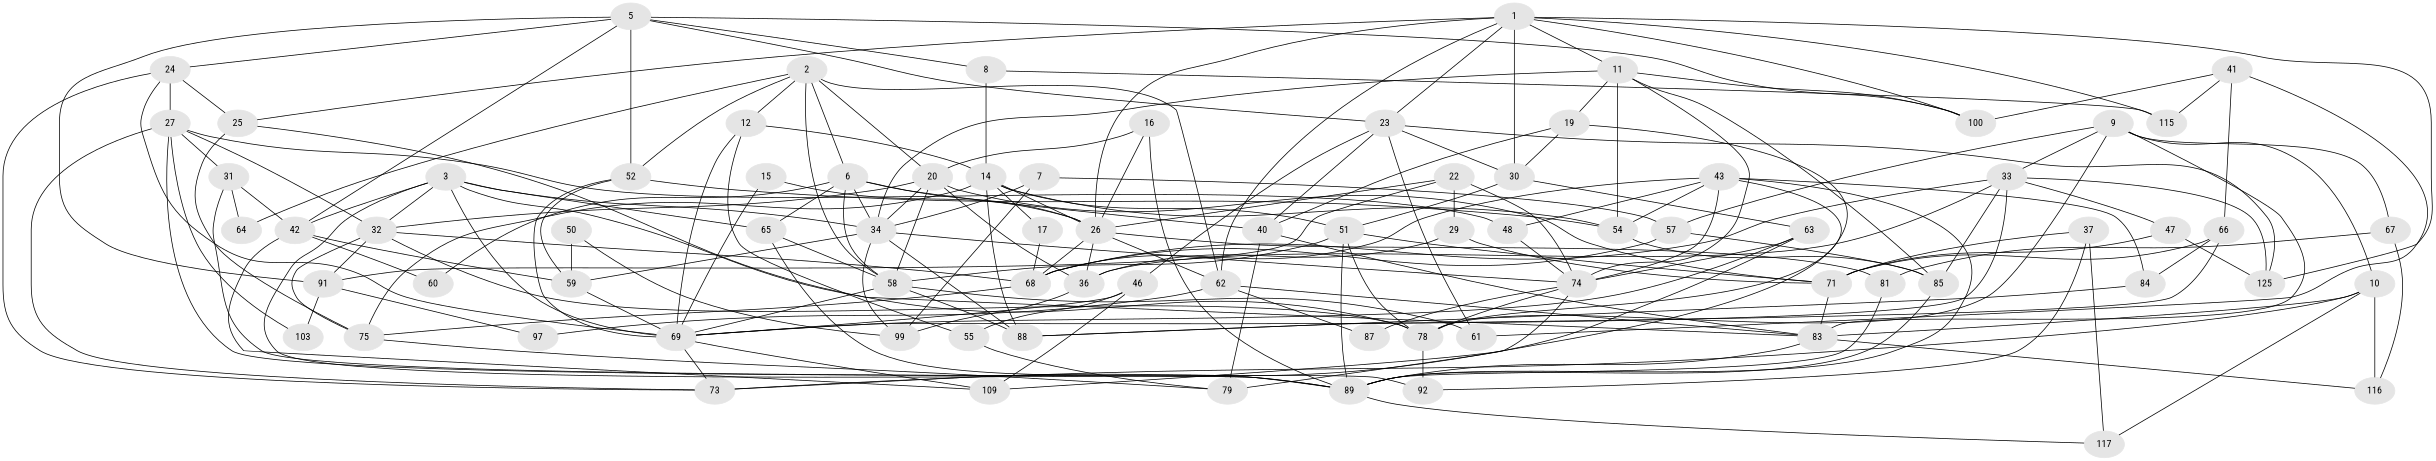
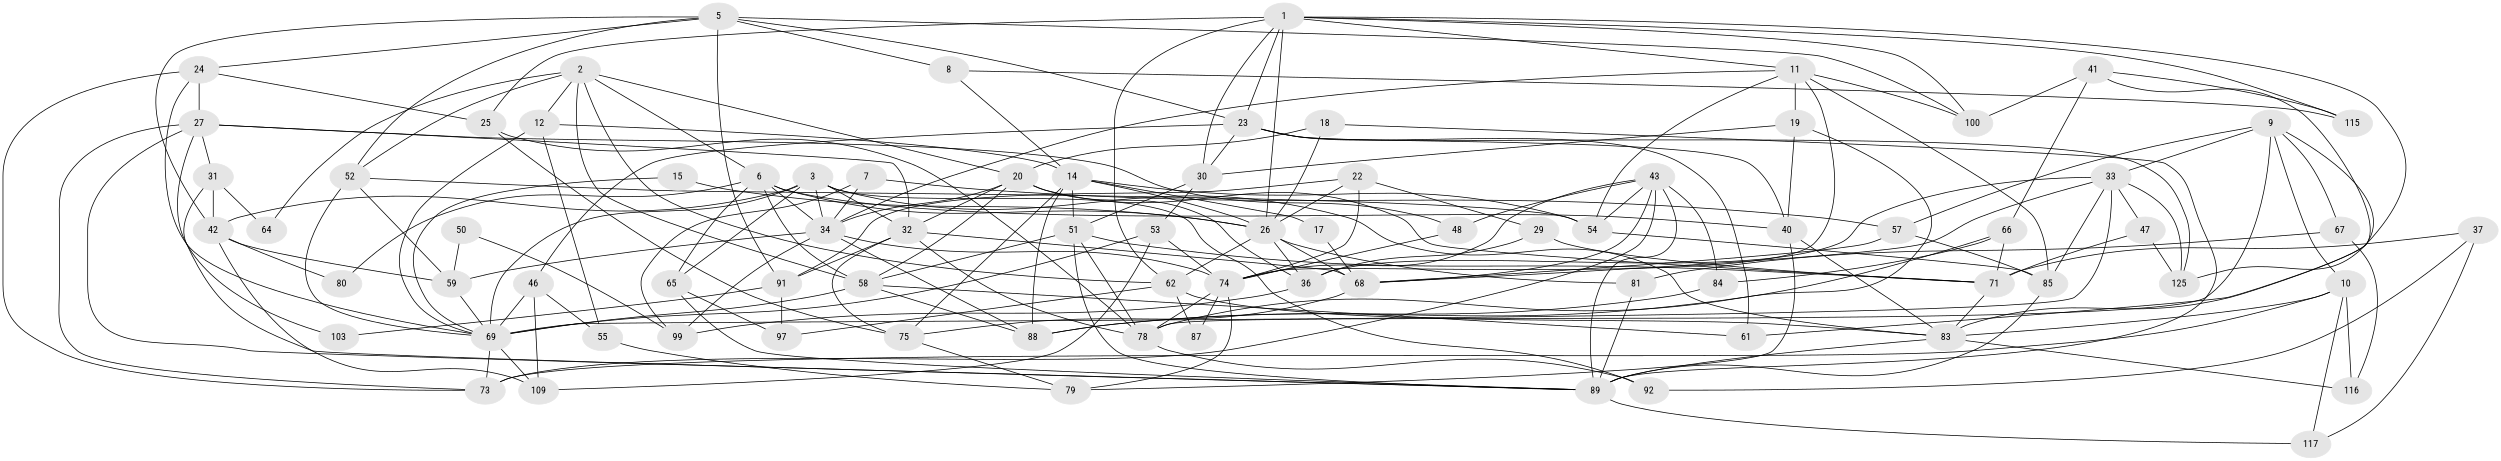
node "16": label "16" -> "18"
node "63": label "63" -> "53"
edge "65" -- "58": now "65" -- "97"
node "60": label "60" -> "80"
